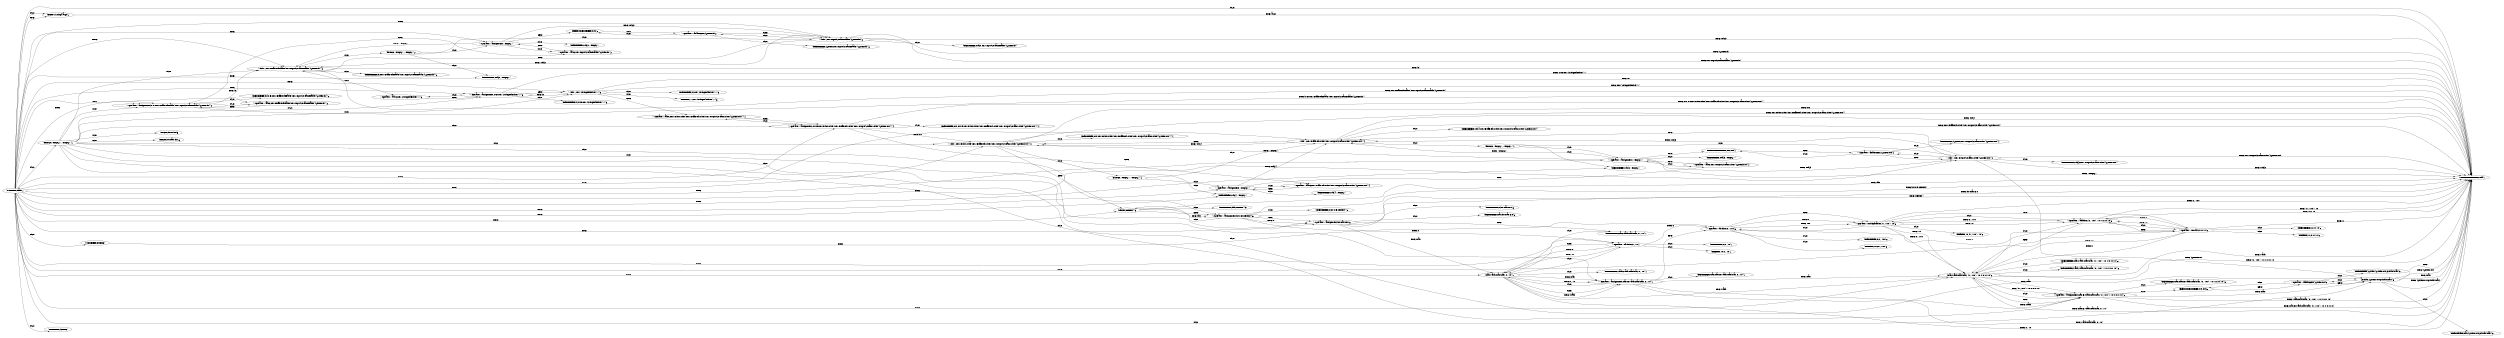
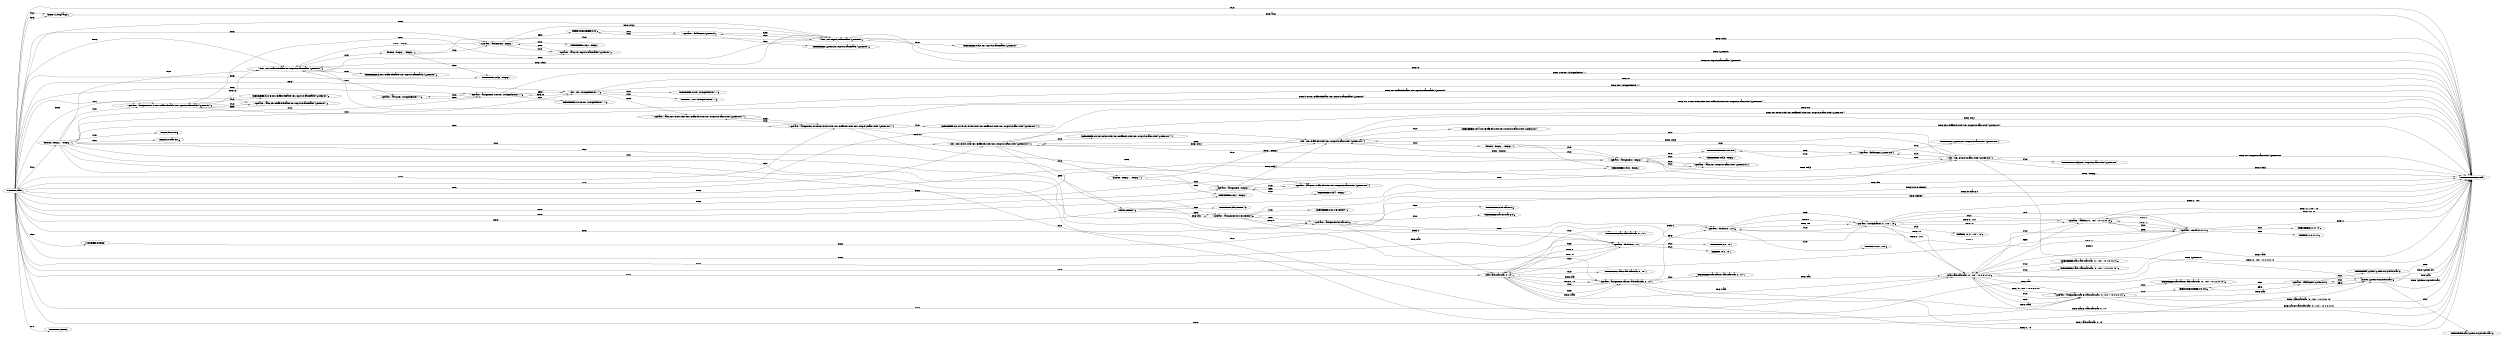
edge "(<operator>.assignment,int n = nextInt())" -> "(nextInt,nextInt())": removed, label "AST:"
edge "(<operator>.assignment,int max = n)" -> "(IDENTIFIER,max,Math.max(max, n / 10))": now "(<operator>.assignment,int max = n)" -> "(<operator>.division,n / 10)"
node "(IDENTIFIER,n,n / 100)": removed
edge "(METHOD,main)" -> "(<operator>.multiplication,(n / 100) * 10)": added, label "DDG:"
edge "(METHOD,main)" -> "(println,System.out.println(max))": label "AST: " -> "DDG: "
edge "(METHOD,main)" -> "(MODIFIER,STATIC)": label "AST: " -> "CFG: "
